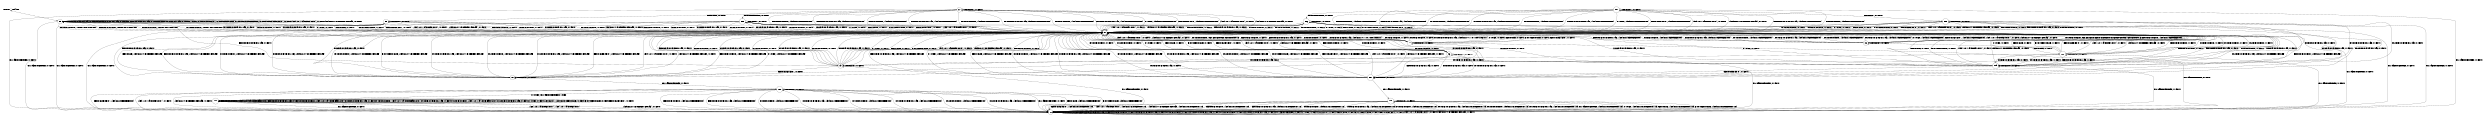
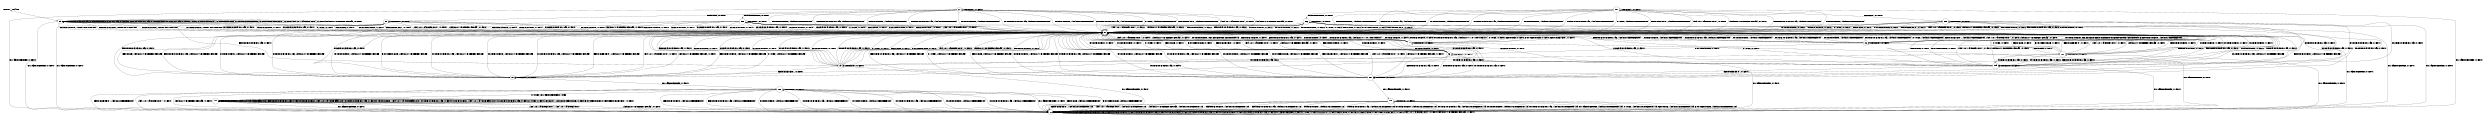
edge "s2" -> "s6": added, label "EMPTY_CERTIFICATE / TIMEOUT"
edge "s53" -> "s3": removed, label "CHANGE_CIPHER_SPEC / TIMEOUT"
